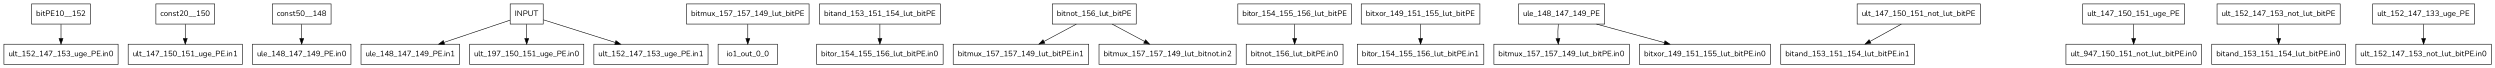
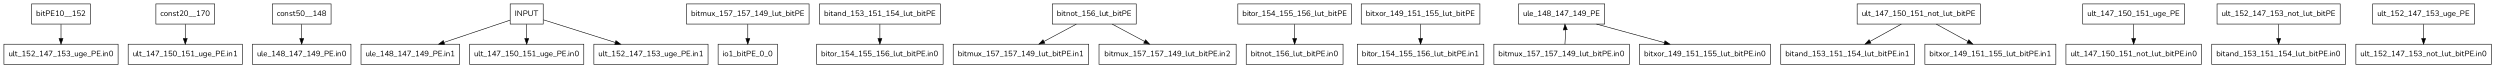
node "const20__150": label "const20__150" -> "const20__170"
node "ult_152_147_133_uge_PE": label "ult_152_147_133_uge_PE" -> "ult_152_147_153_uge_PE"
edge "ule_148_147_149_PE" -> "bitmux_157_157_149_lut_bitPE.in0": reversed
node "ult_197_150_151_uge_PE.in0": label "ult_197_150_151_uge_PE.in0" -> "ult_147_150_151_uge_PE.in0"
node "io1_out_0_0": label "io1_out_0_0" -> "io1_bitPE_0_0"
node "bitmux_157_157_149_lut_bitnot.in2": label "bitmux_157_157_149_lut_bitnot.in2" -> "bitmux_157_157_149_lut_bitPE.in2"
node "bitxor_149_151_155_lut_bitPE.in1": added
node "ult_947_150_151_not_lut_bitPE.in0": label "ult_947_150_151_not_lut_bitPE.in0" -> "ult_147_150_151_not_lut_bitPE.in0"
